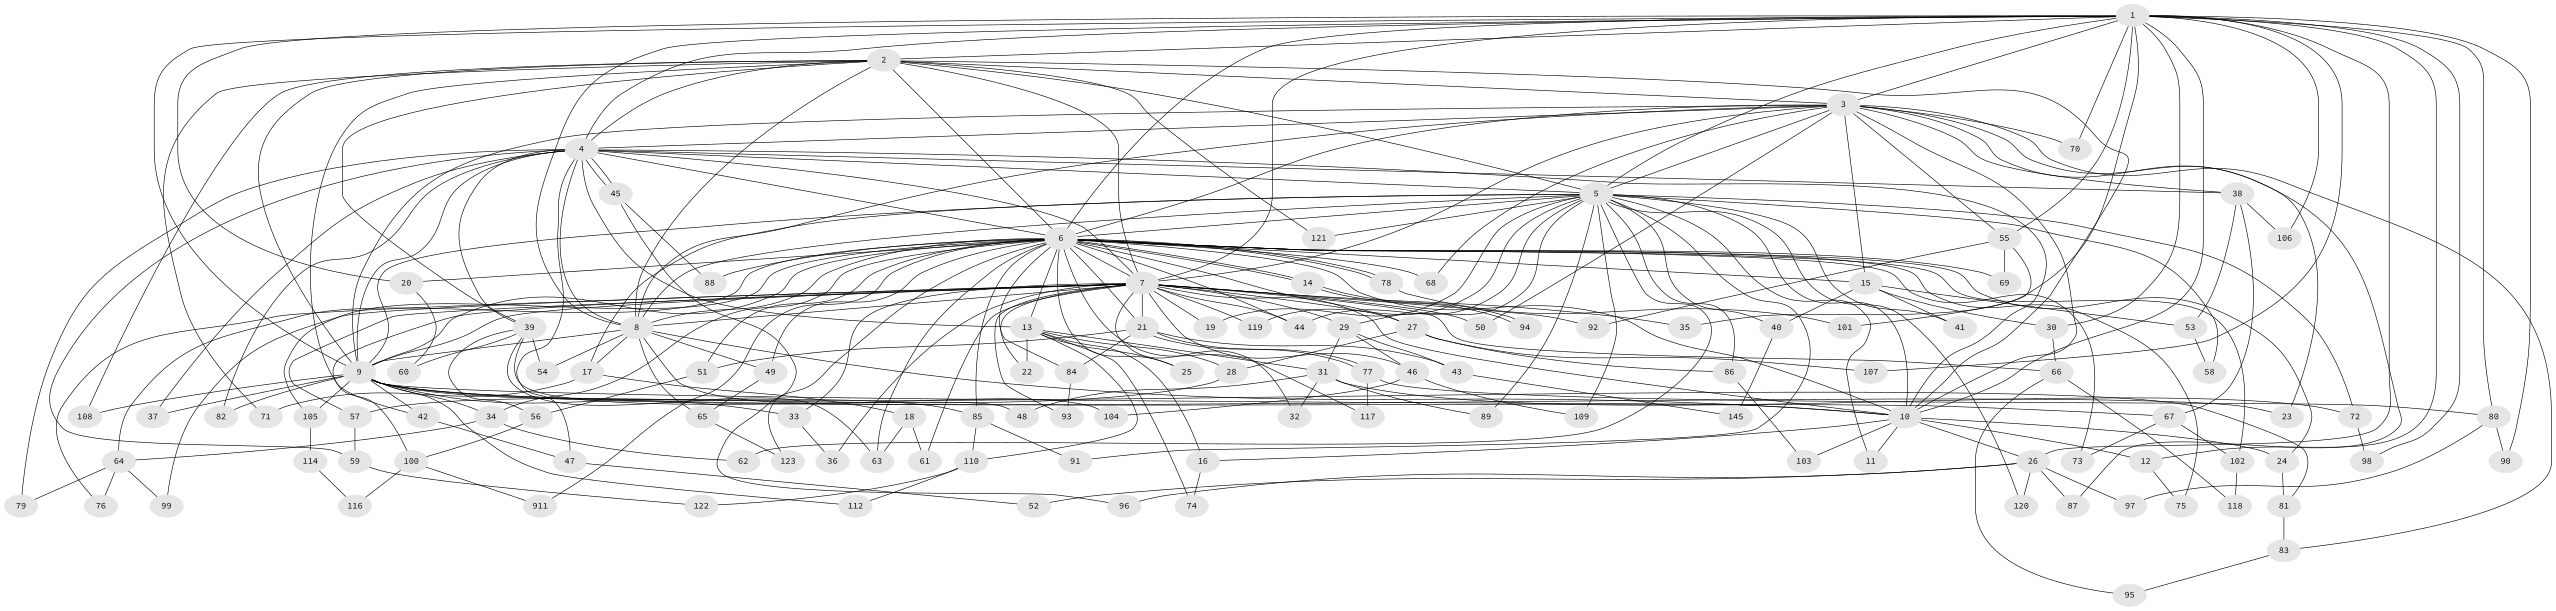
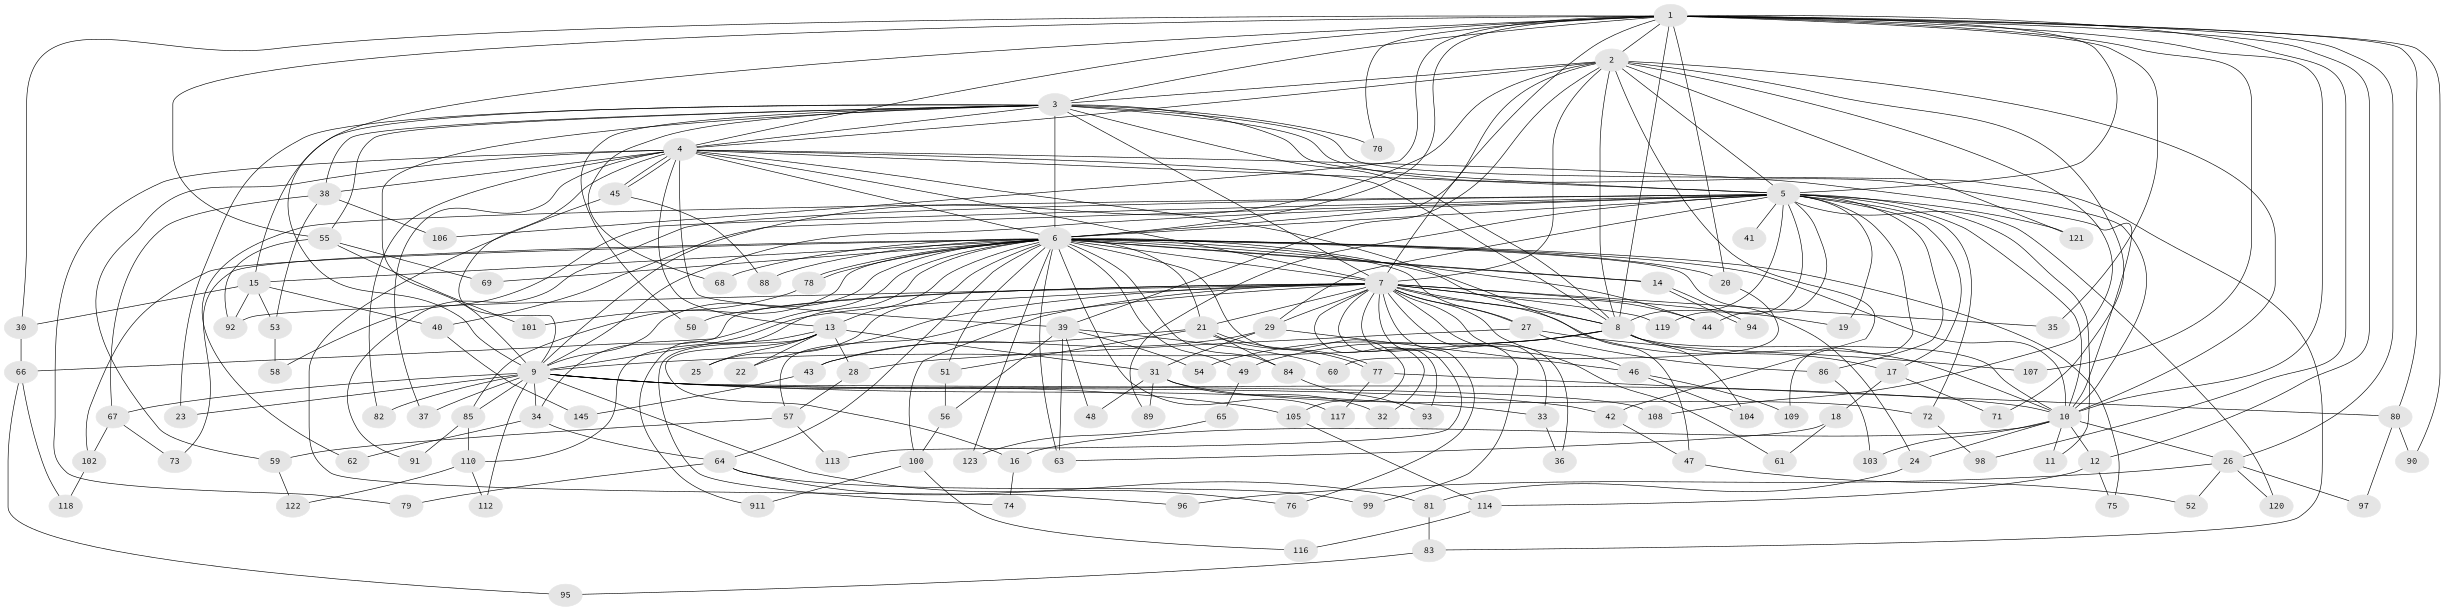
edge "15" -- "41": now "15" -- "92"
edge "8" -- "65": removed
node "113": added
edge "12" -- "114": added
node "87": removed
